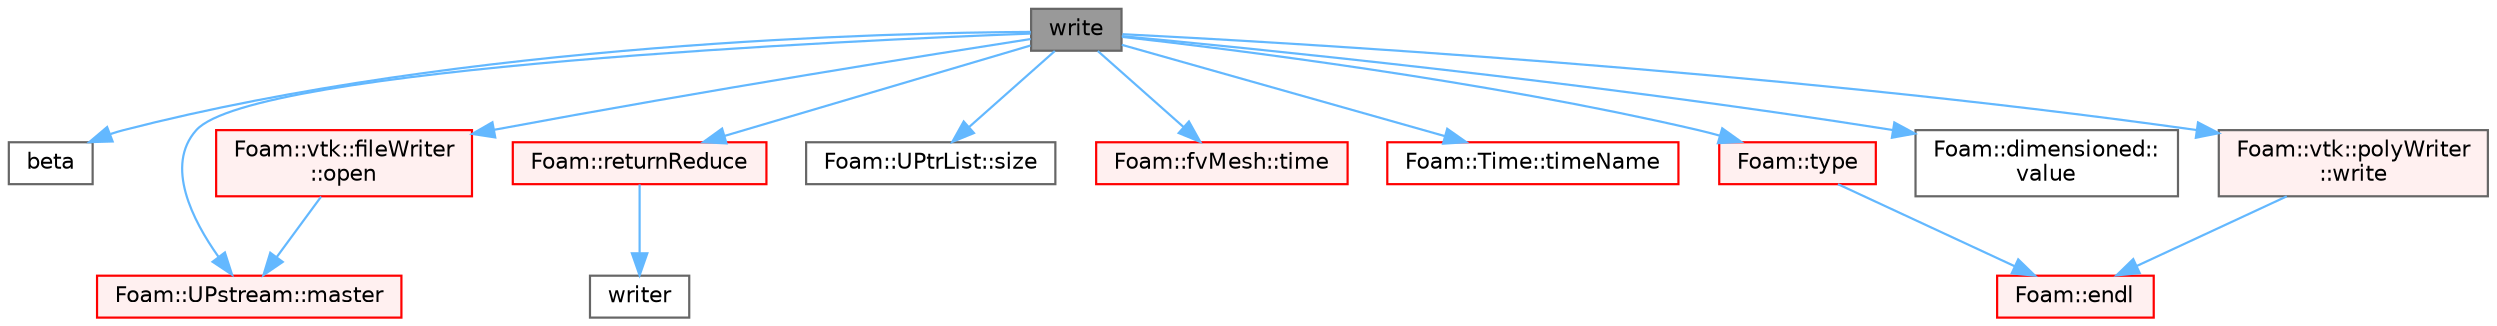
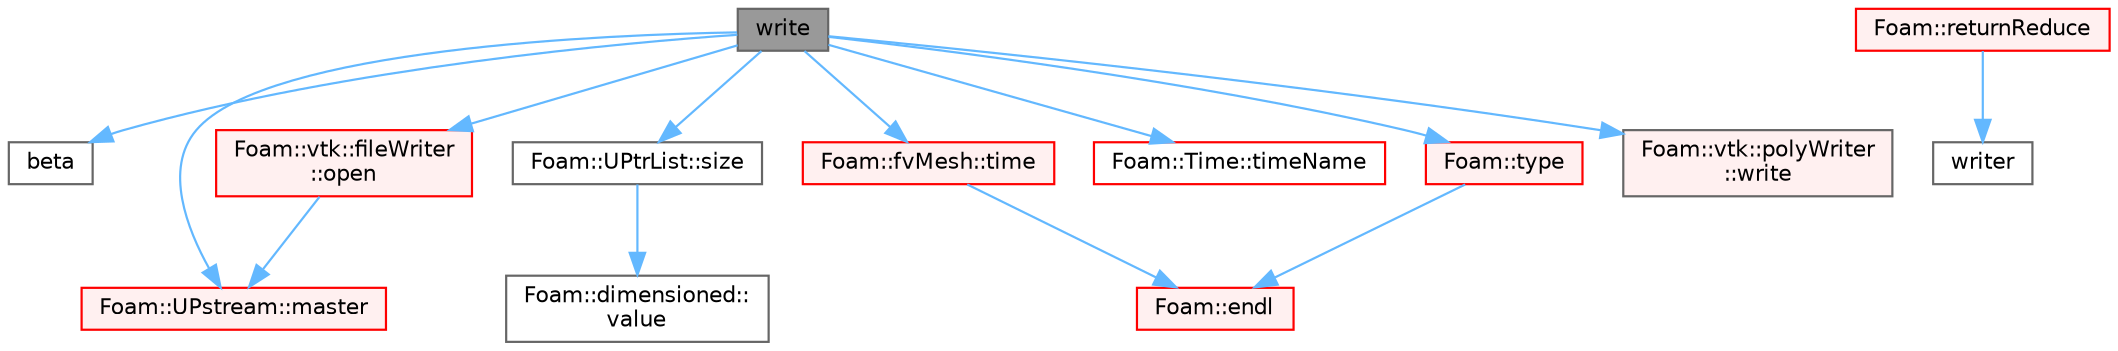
edge "write" -> "Foam::dimensioned:: value": now "Foam::UPtrList::size" -> "Foam::dimensioned:: value"
edge "write" -> "Foam::returnReduce": removed
edge "Foam::vtk::polyWriter ::write" -> "Foam::endl": now "Foam::fvMesh::time" -> "Foam::endl"
